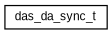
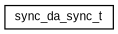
node "das_da_sync_t": label "das_da_sync_t" -> "sync_da_sync_t"
